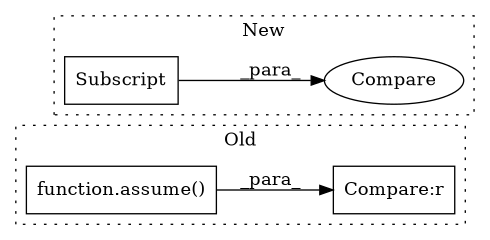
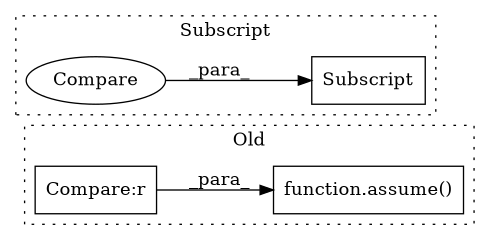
cluster "New": label "New" -> "Subscript"
edge "Subscript" -> "Compare": reversed
edge "function.assume()" -> "Compare:r": reversed
